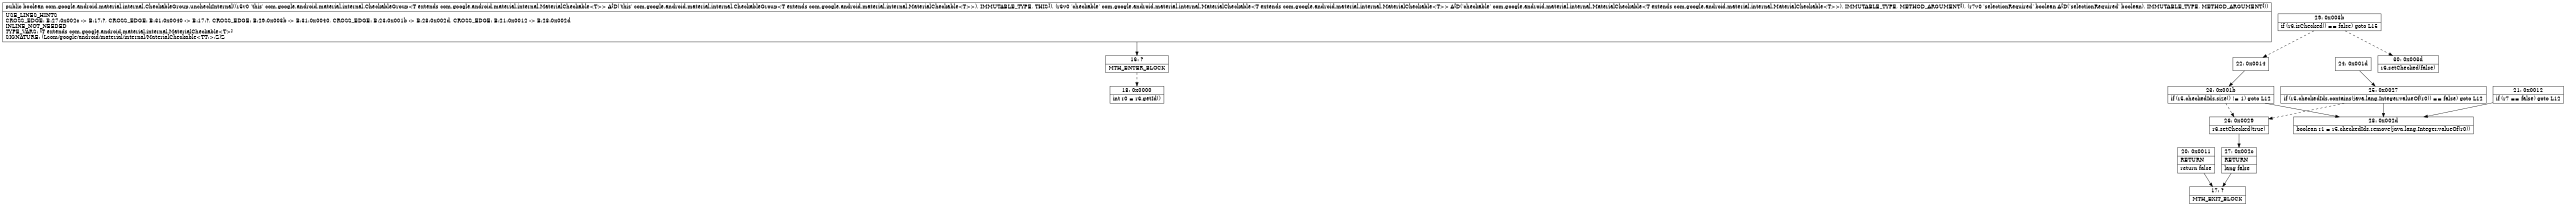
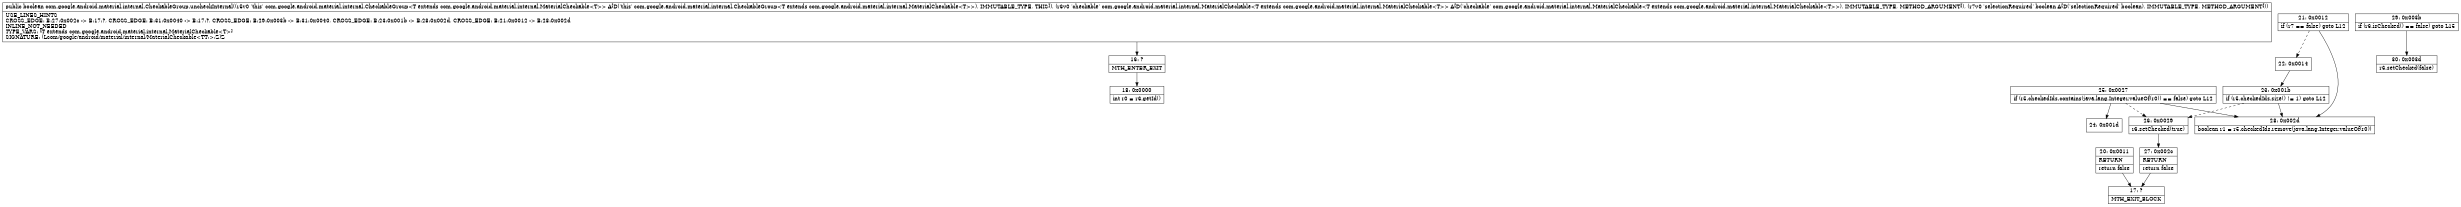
edge "29: 0x003b" -> "30: 0x003d": style dashed -> solid
edge "29: 0x003b" -> "22: 0x0014": now "21: 0x0012" -> "22: 0x0014"
node "16: ?": text "MTH_ENTER_BLOCK" -> "MTH_ENTER_EXIT"
edge "24: 0x001d" -> "25: 0x0027": reversed
edge "16: ?" -> "18: 0x0000": style dashed -> solid
node "27: 0x002c": text "lang false" -> "return false"
